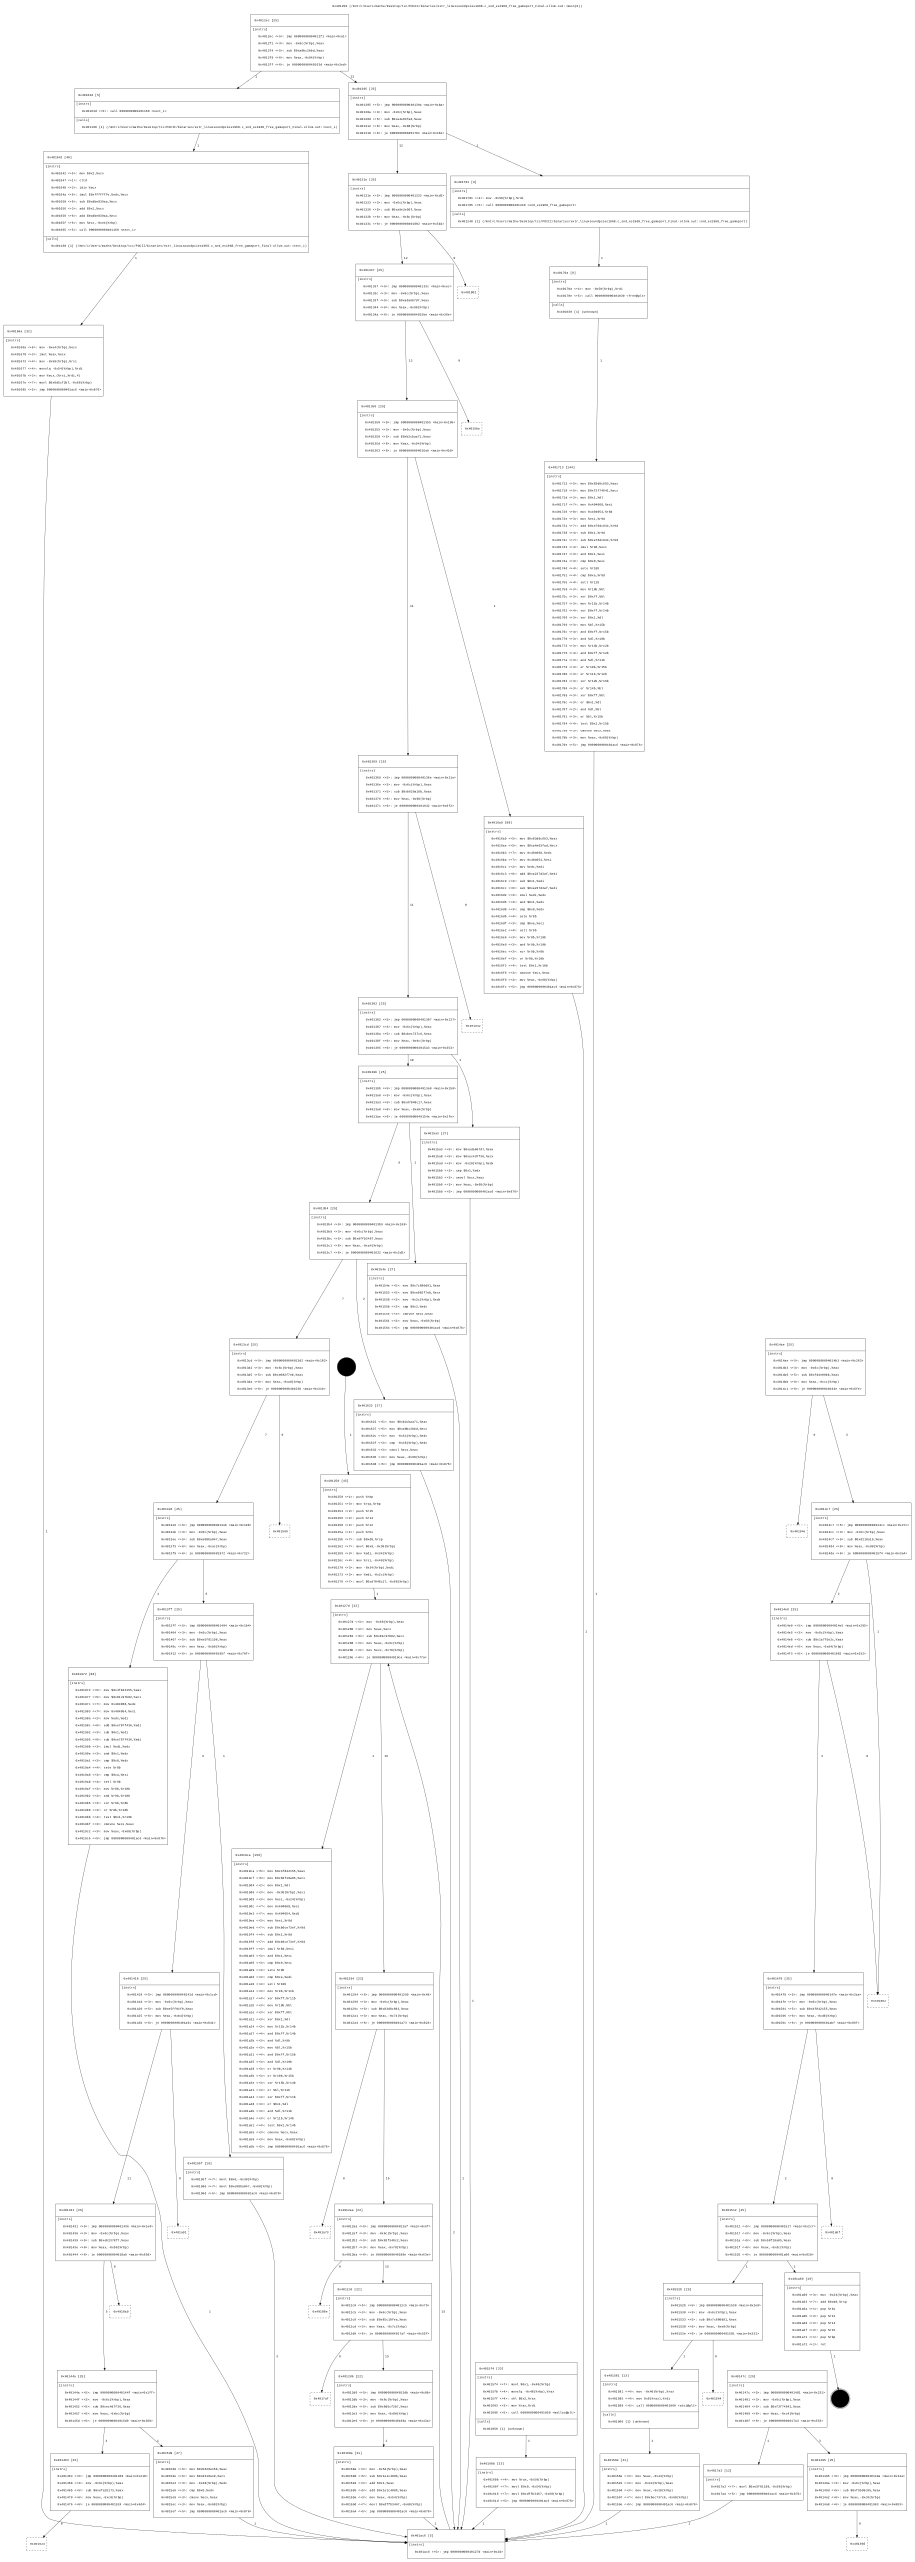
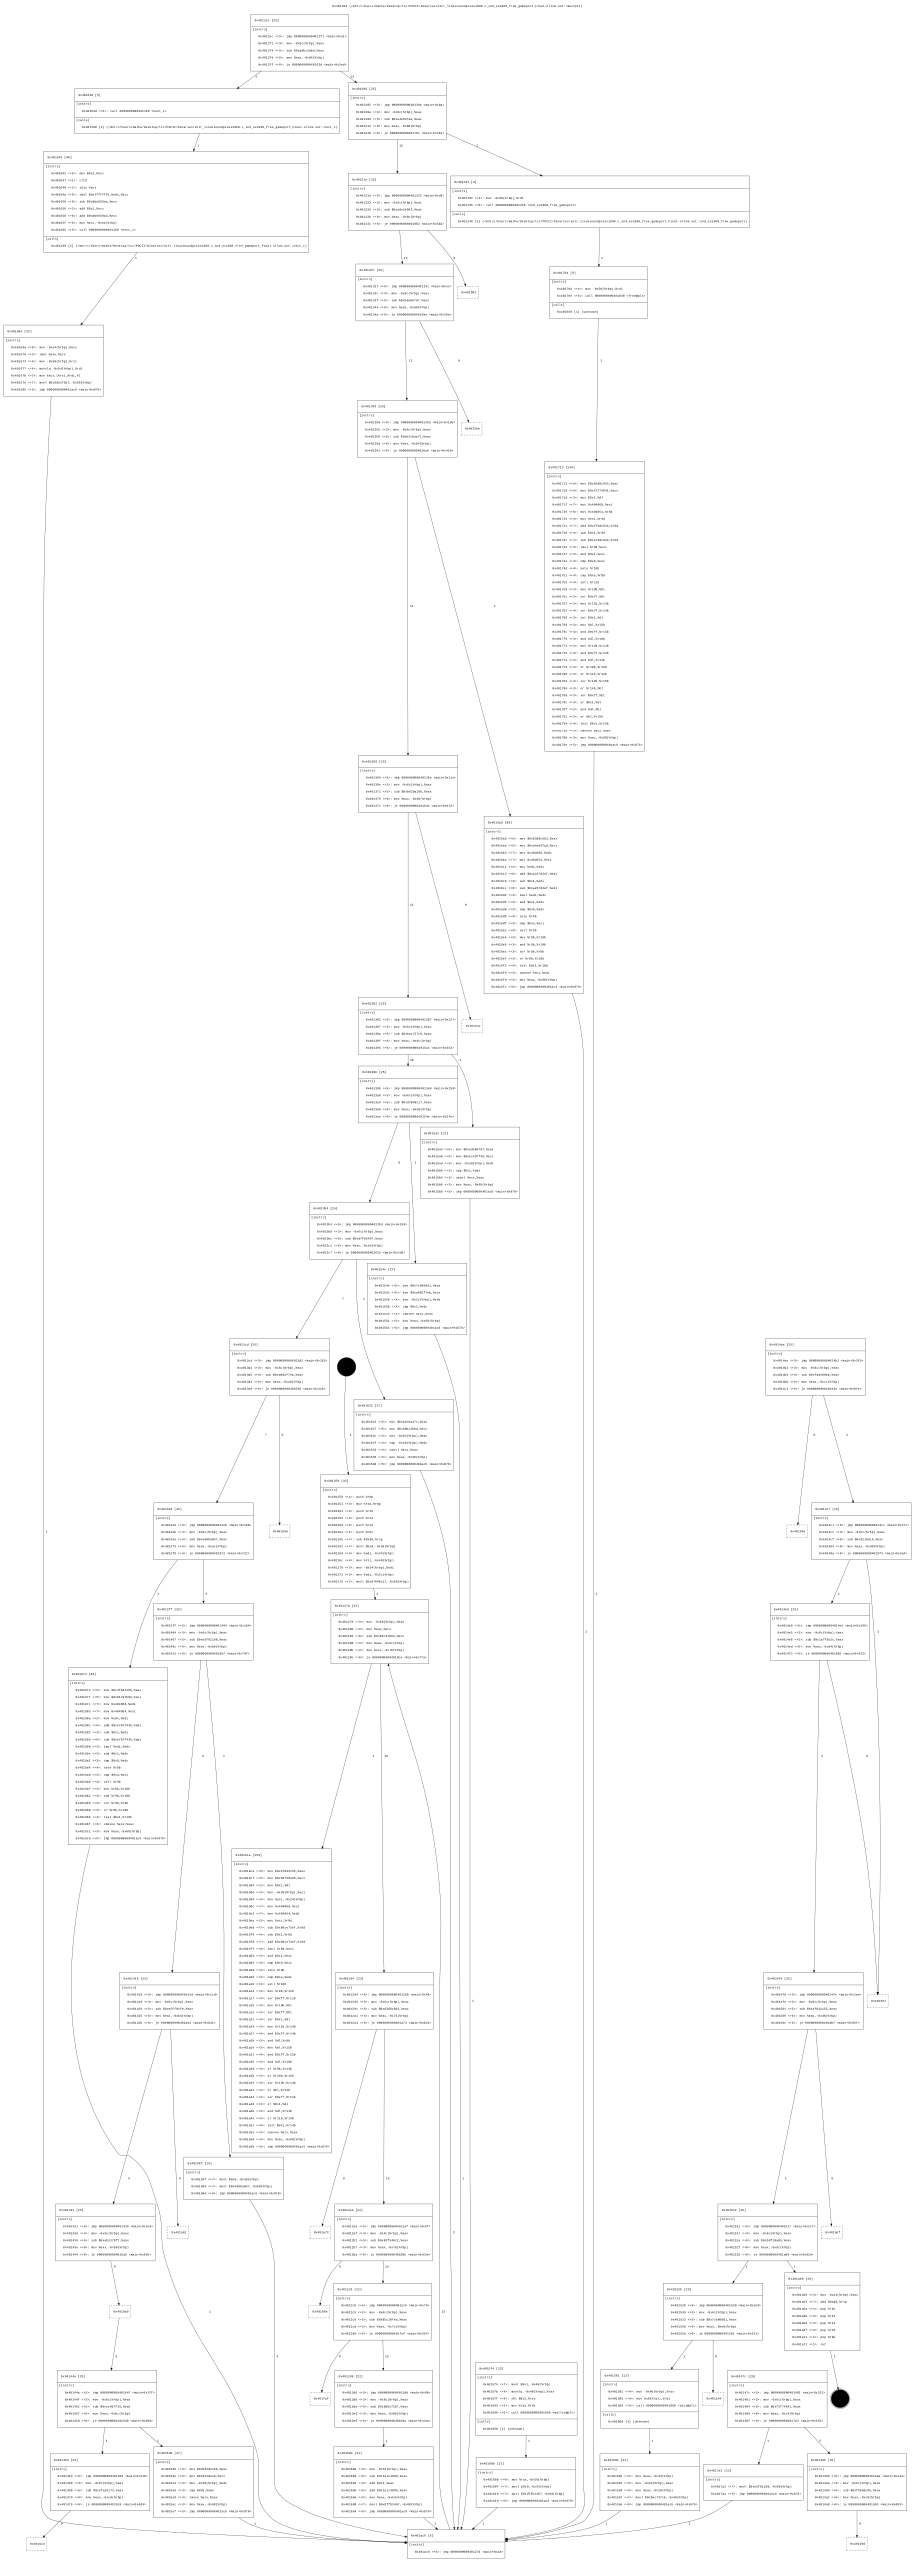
edge "0x401418 [25]" -> "0x401431 [25]": label " 11" -> " 5"
edge "0x401431 [25]" -> "0x40144a [25]": now "0x4018a9" -> "0x40144a [25]"
